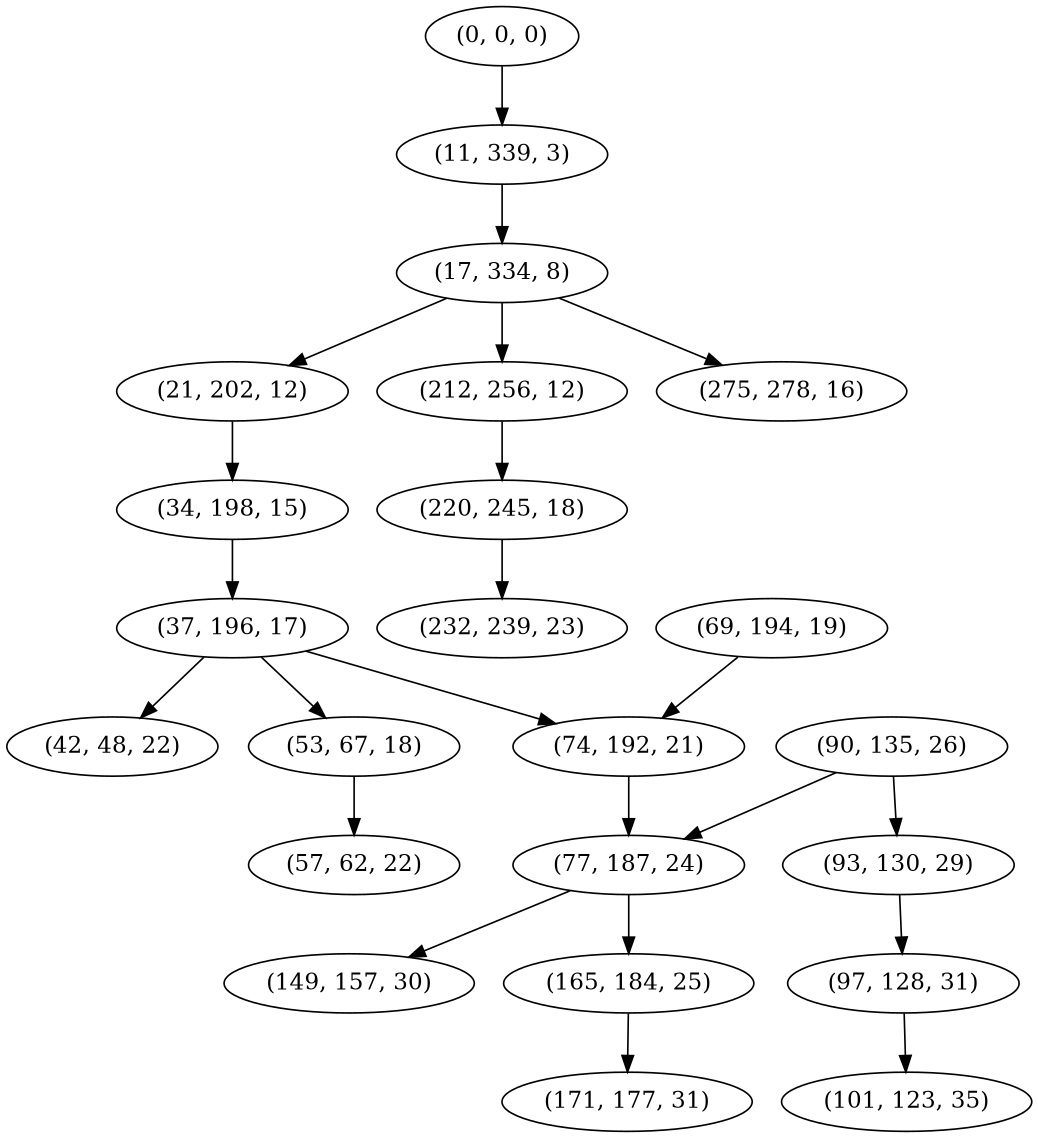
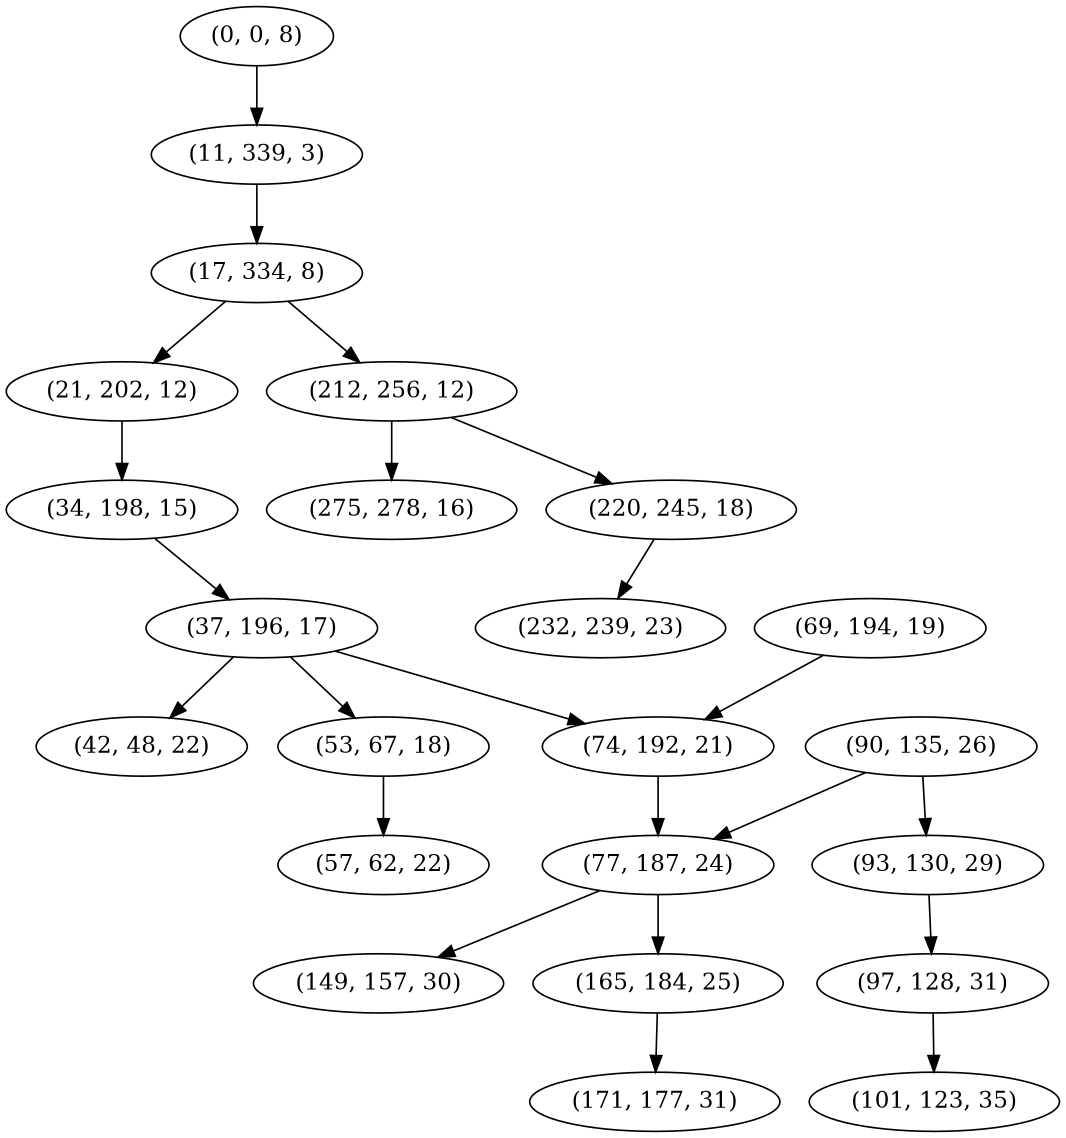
node "(0, 0, 0)": label "(0, 0, 0)" -> "(0, 0, 8)"
edge "(17, 334, 8)" -> "(275, 278, 16)": now "(212, 256, 12)" -> "(275, 278, 16)"
